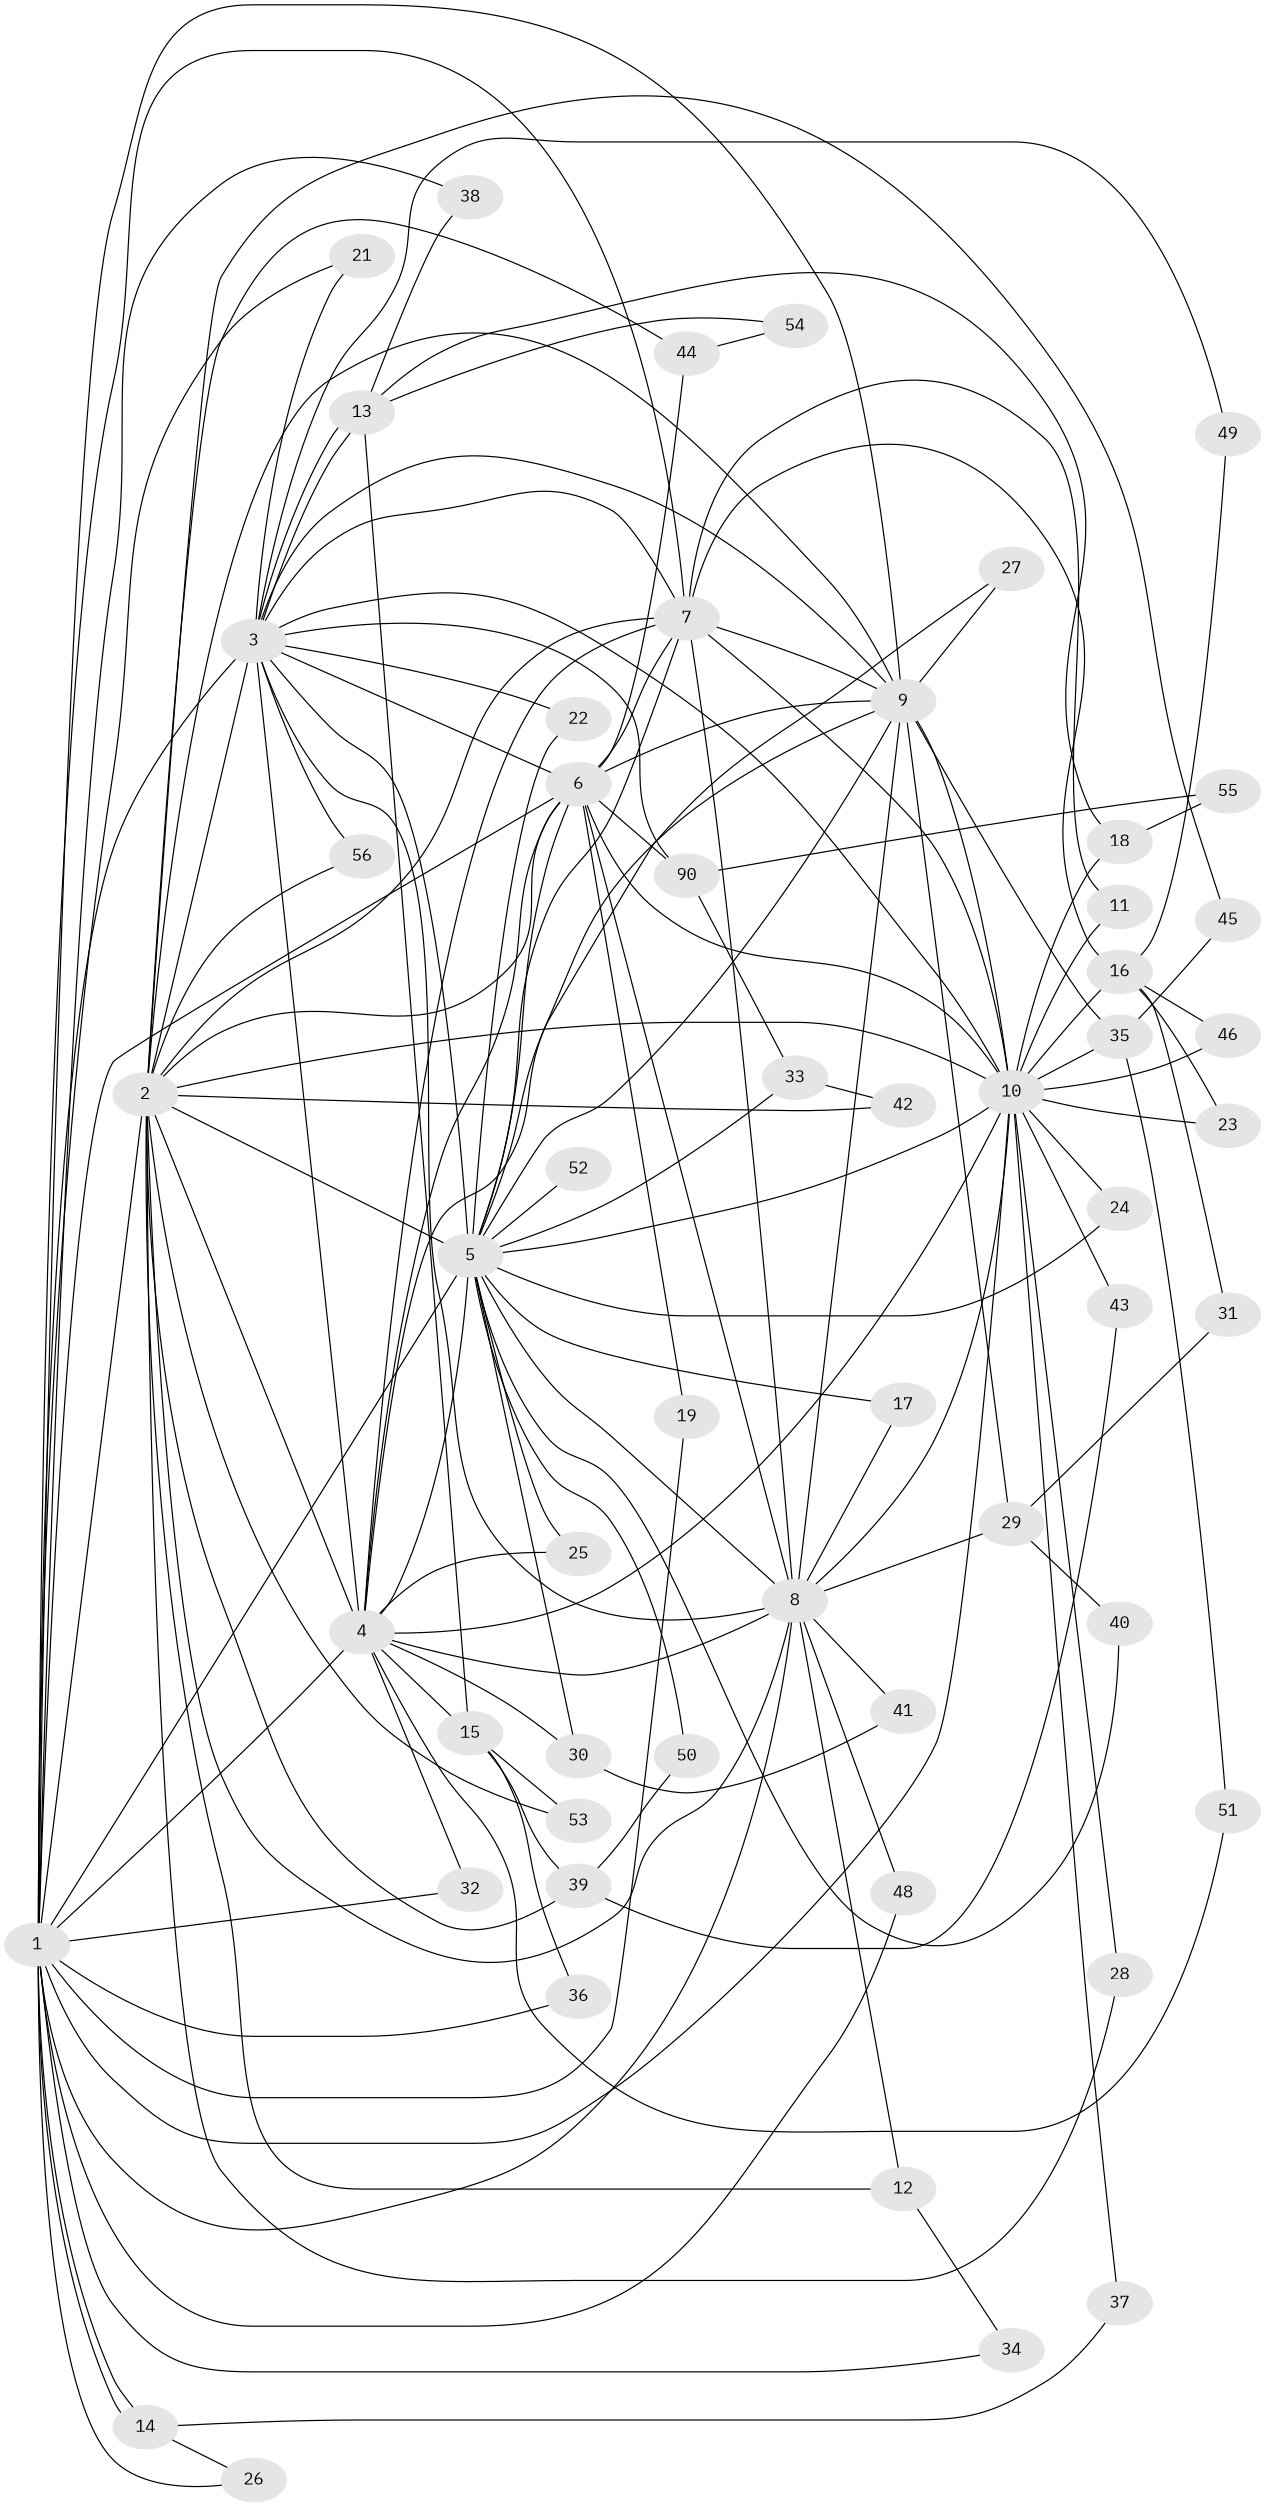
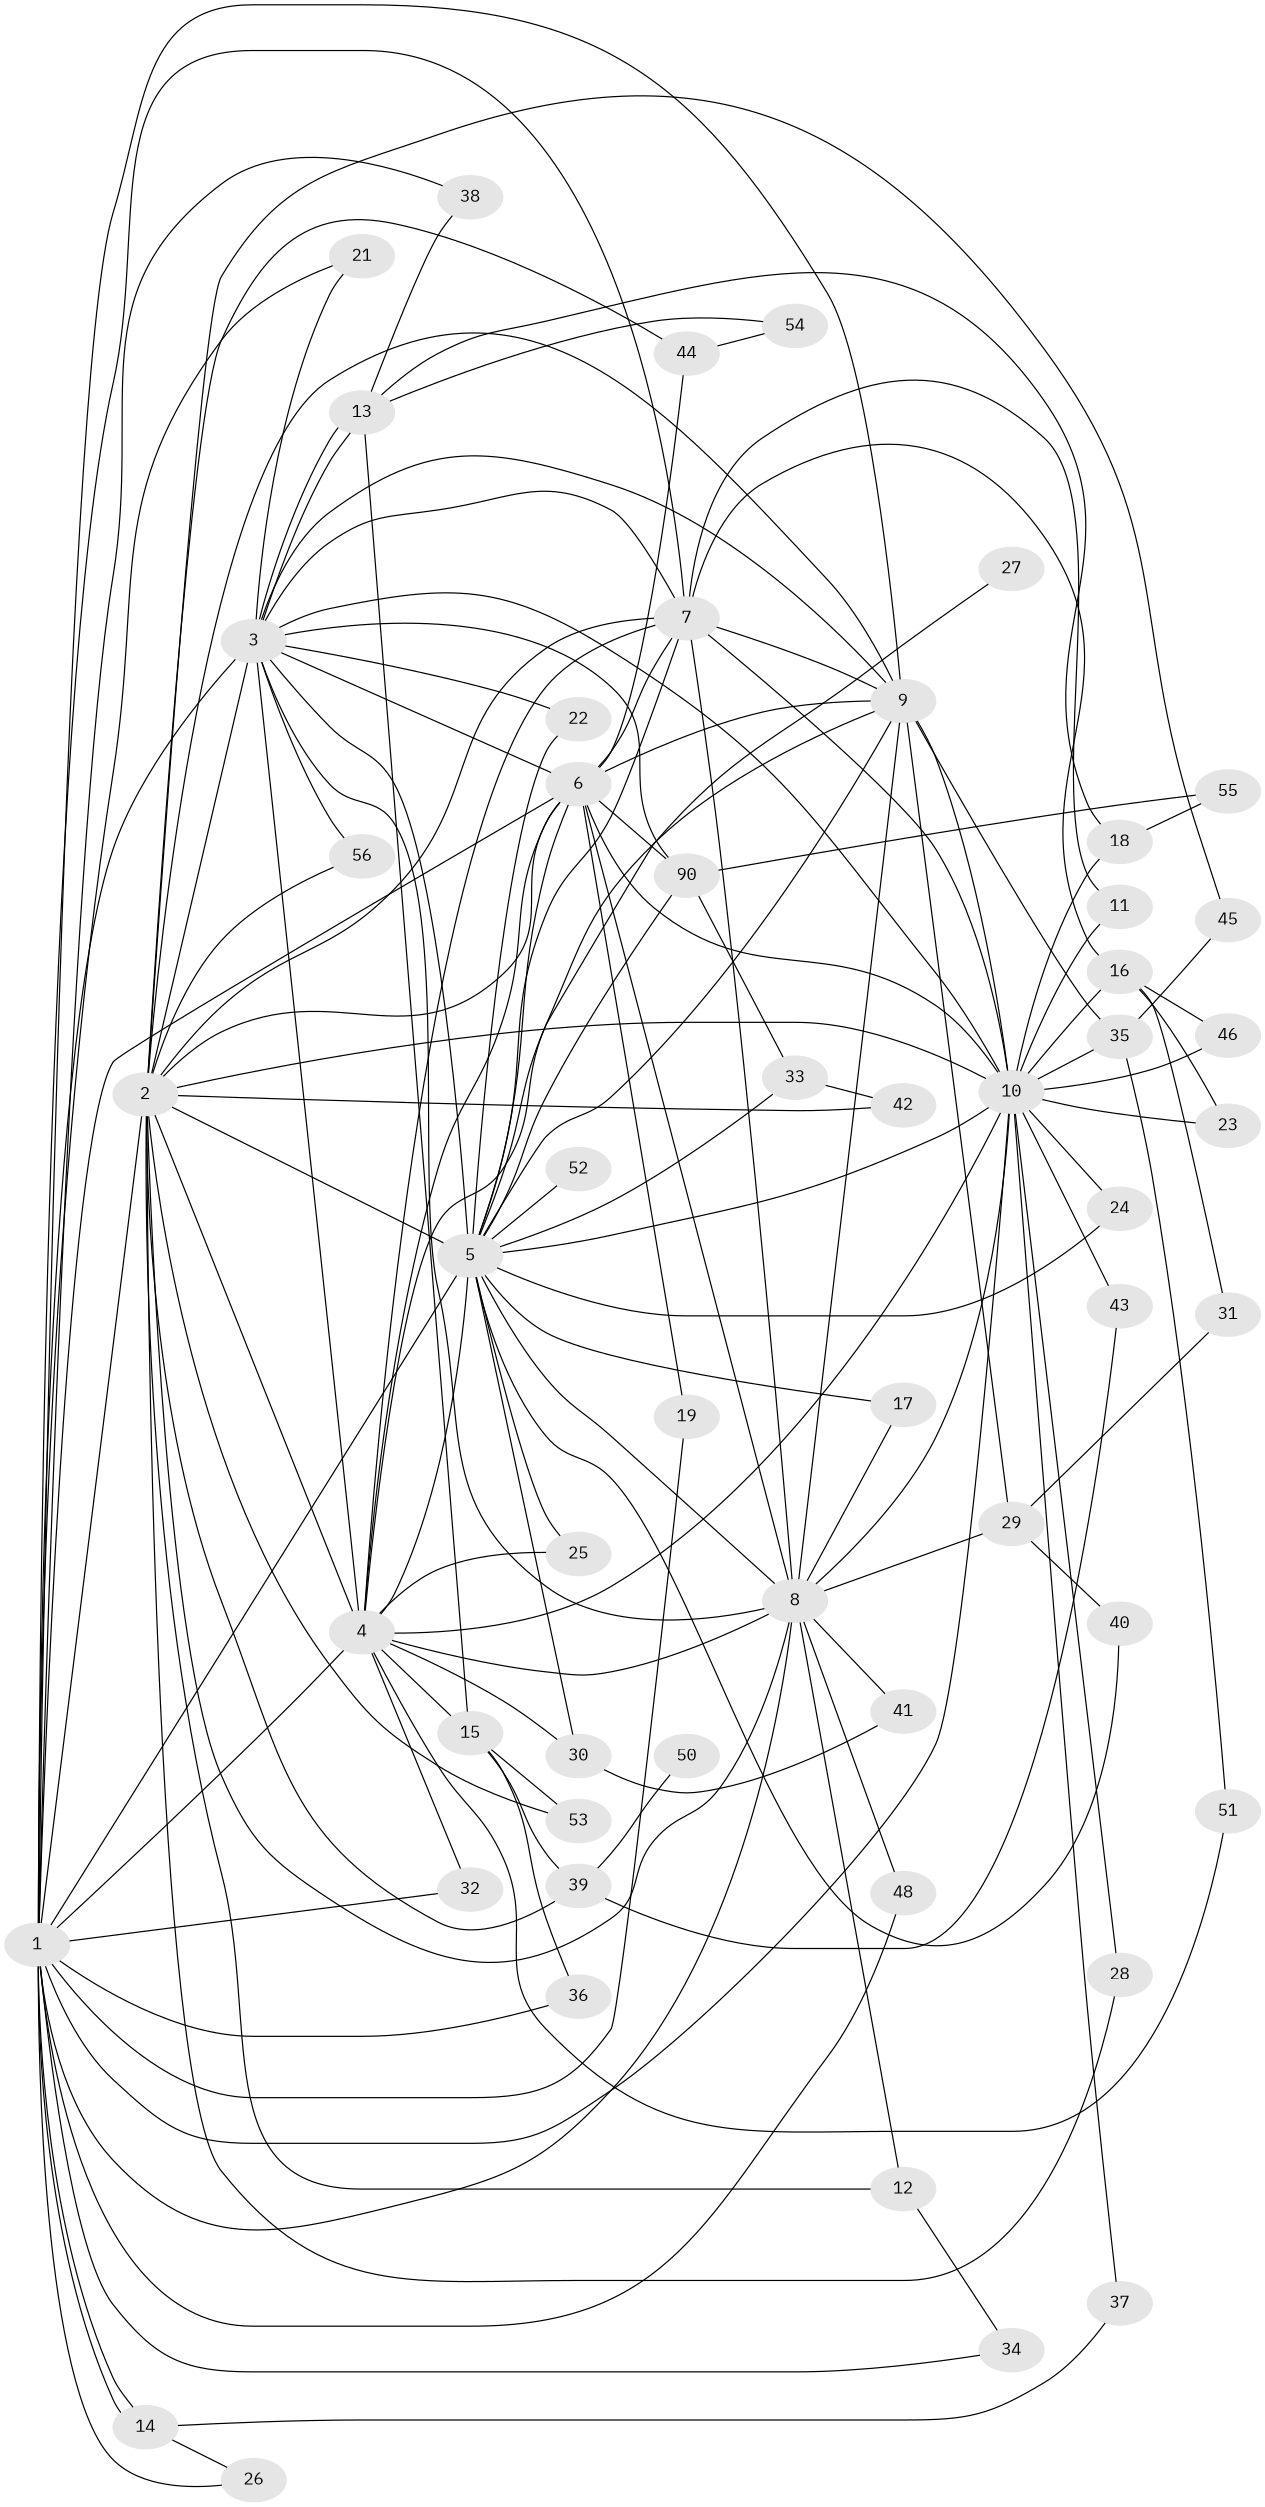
node "49": removed
edge "27" -- "9": removed
edge "5" -- "50": now "5" -- "90"
